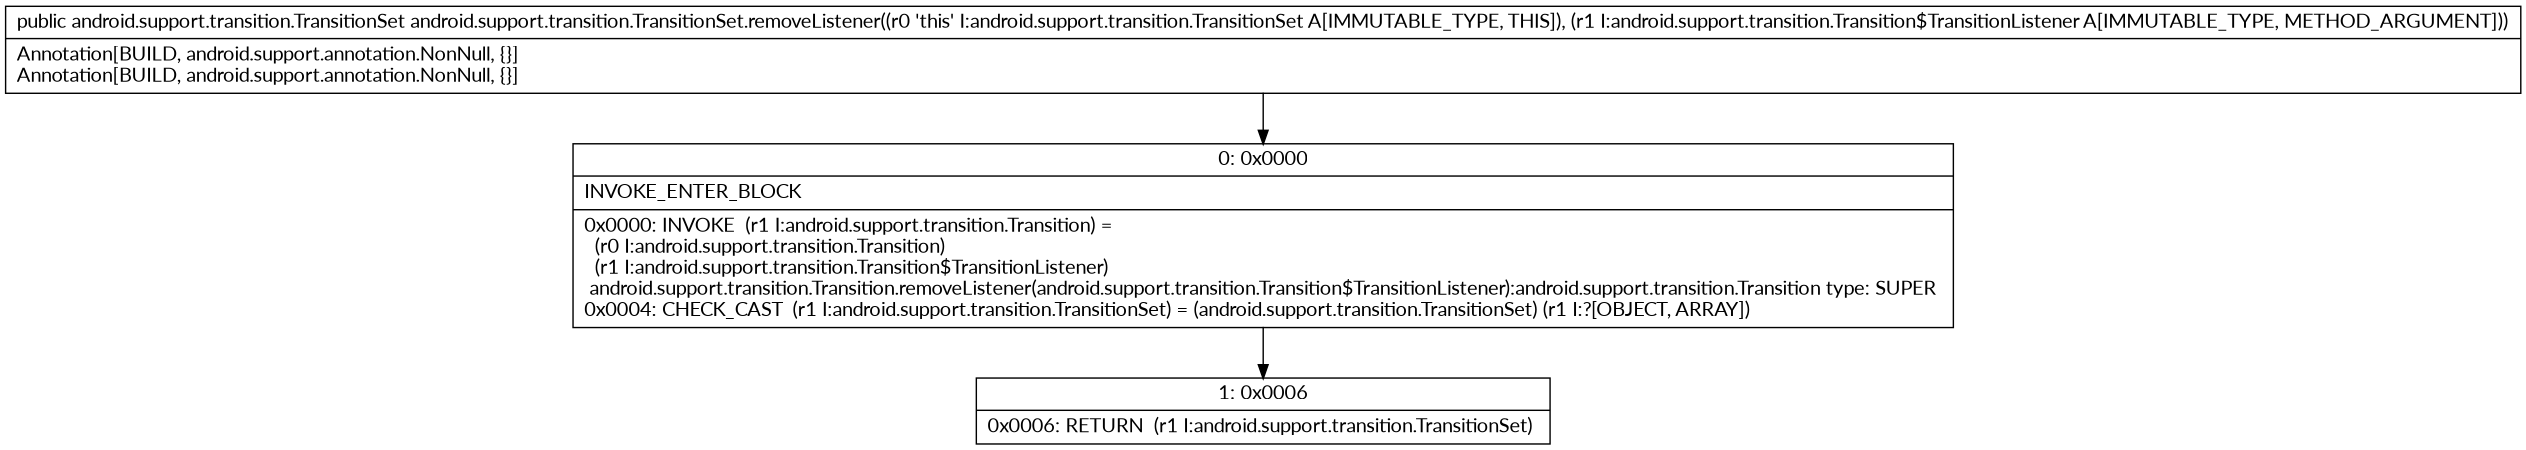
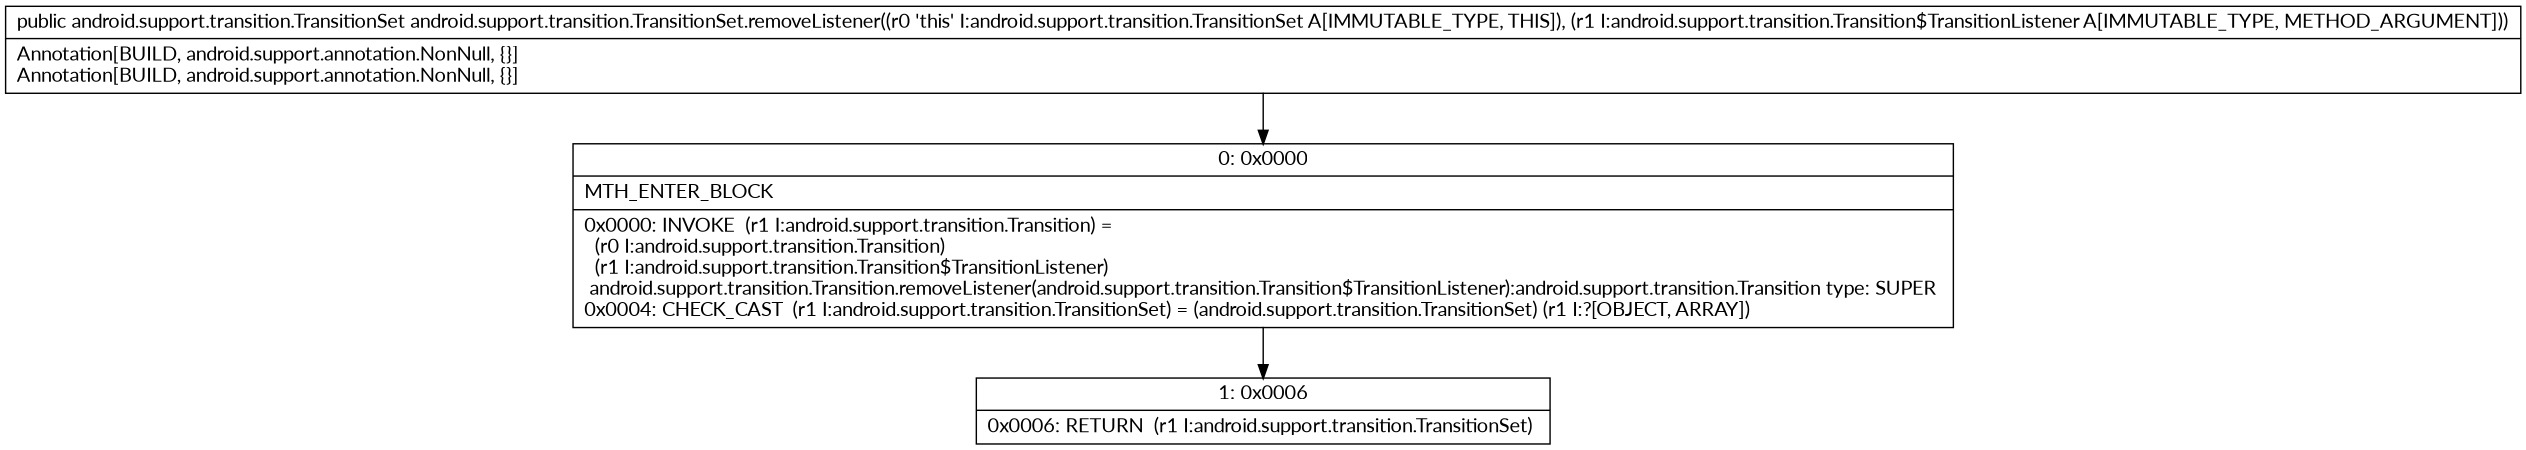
node "0: 0x0000": text "INVOKE_ENTER_BLOCK" -> "MTH_ENTER_BLOCK"
